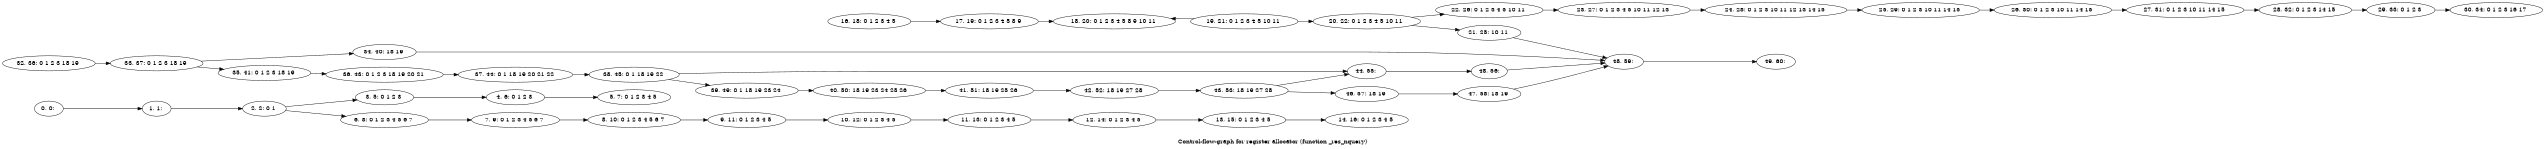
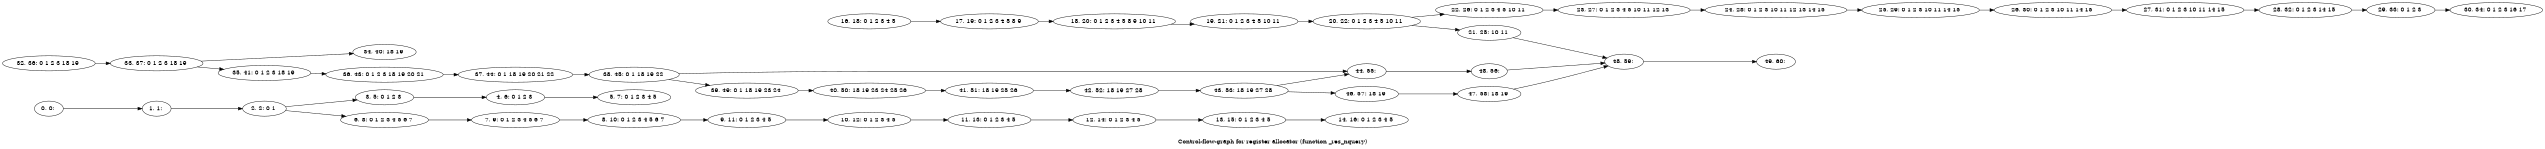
edge "19, 21: 0 1 2 3 4 5 10 11" -> "18, 20: 0 1 2 3 4 5 8 9 10 11": reversed
edge "34, 40: 18 19" -> "48, 59:": removed
